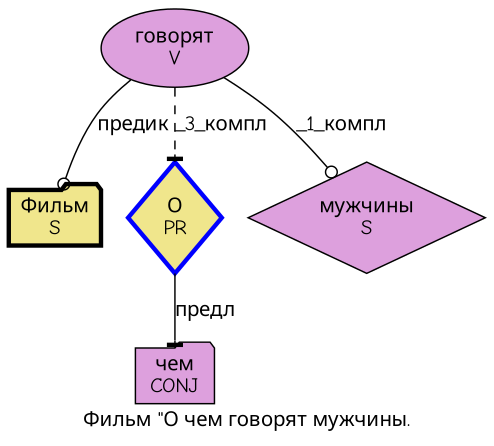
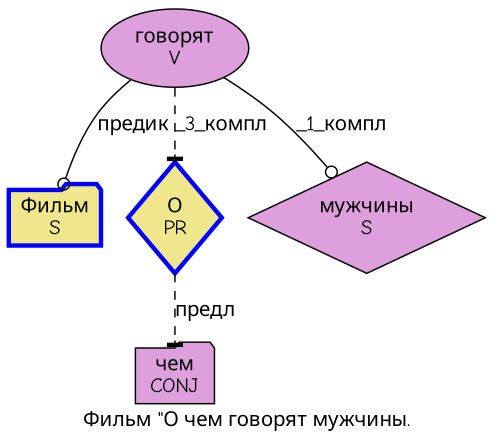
node "Фильм S": color black -> blue
edge "О PR" -> "чем CONJ": style solid -> dashed
